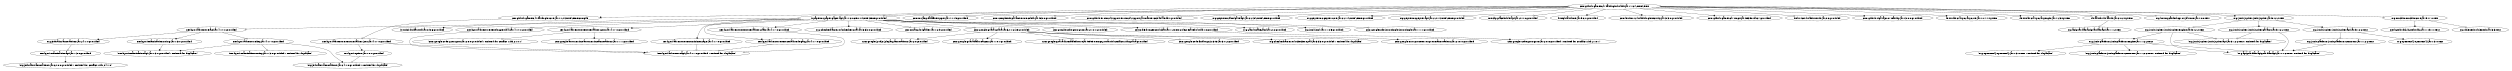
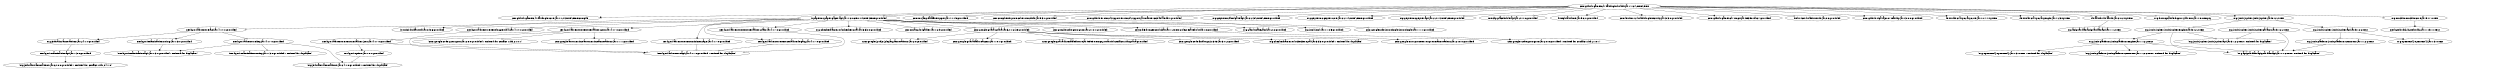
node "com.comphenix.params:ProtocolLib:jar:5.3.0:provided": label "com.comphenix.params:ProtocolLib:jar:5.3.0:provided" -> "com.comphenix.protocol:ProtocolLib:jar:5.3.0:provided"
node "org.bouncycastle:bcprov-jdk18on:jar:1.80:test": label "org.bouncycastle:bcprov-jdk18on:jar:1.80:test" -> "org.bouncycastle:bcprov-jdk18on:jar:1.80:empty"
edge "com.github.games647:fastlogin.core:jar:1.12-SNAPSHOT:compile" -> "net.kyori:adventure-text-serializer-json:jar:4.17.0:provided": now "net.kyori:adventure-text-serializer-gson:jar:4.17.0:provided" -> "net.kyori:adventure-text-serializer-json:jar:4.17.0:provided"
edge "org.junit.jupiter:junit-jupiter:jar:5.12.2:test" -> "org.junit.jupiter:junit-jupiter-params:jar:5.12.2:test": removed
edge "io.papermc.paper:paper-api:jar:1.20.6-R0.1-SNAPSHOT:provided" -> "com.mojang:brigadier:jar:1.2.9:provided": reversed
node "org.objenesis:objenesis:jar:3.3:test": removed
